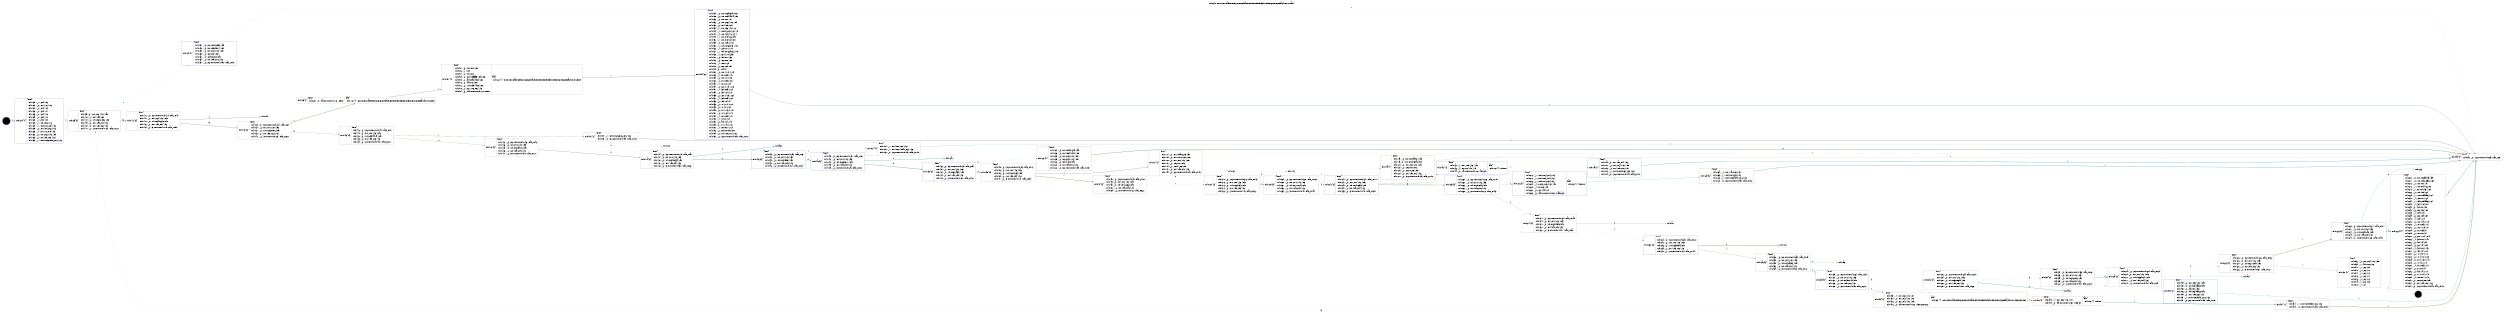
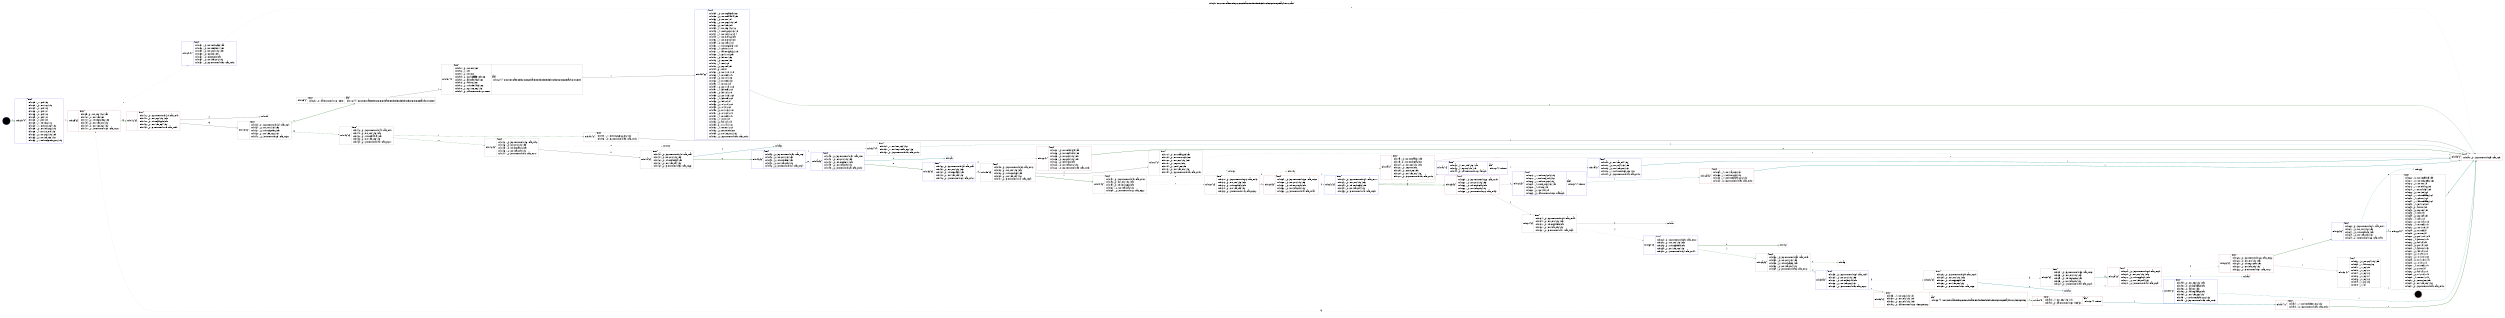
edge "0x401493 [25]" -> "0x4014ac [25]": reversed
